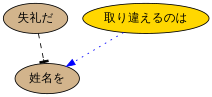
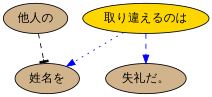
node "失礼だ": label "失礼だ" -> "他人の"
node "失礼だ。": added
